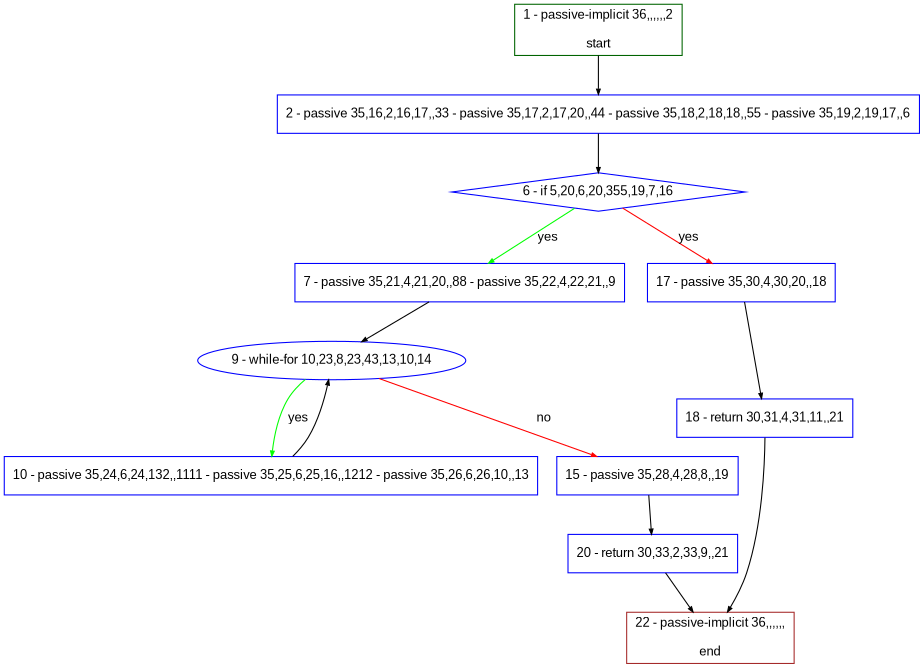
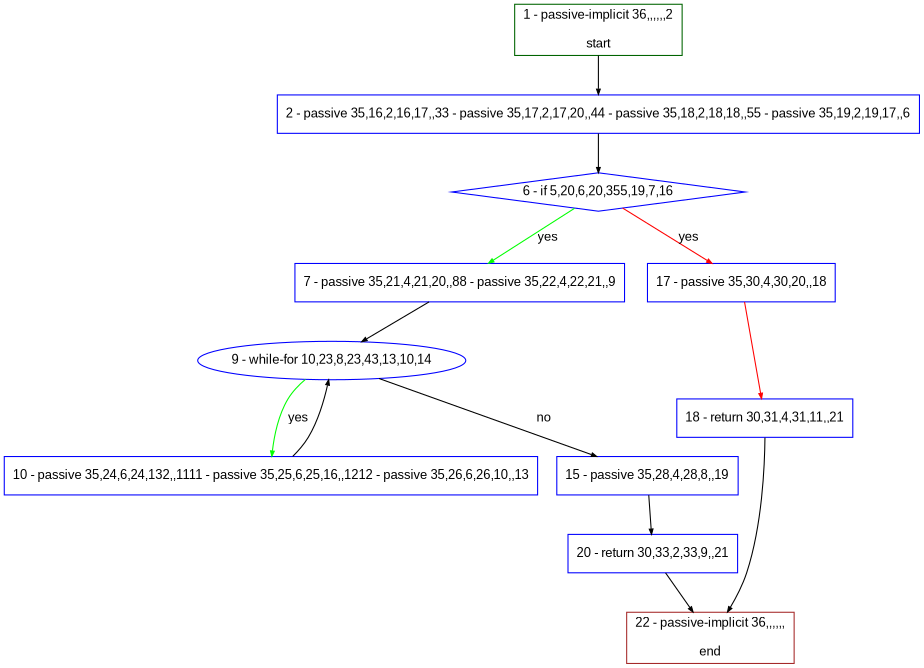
edge "17 - passive 35,30,4,30,20,,18" -> "18 - return 30,31,4,31,11,,21": color #000000 -> #ff0000
edge "9 - while-for 10,23,8,23,43,13,10,14" -> "15 - passive 35,28,4,28,8,,19": color #ff0000 -> #000000
